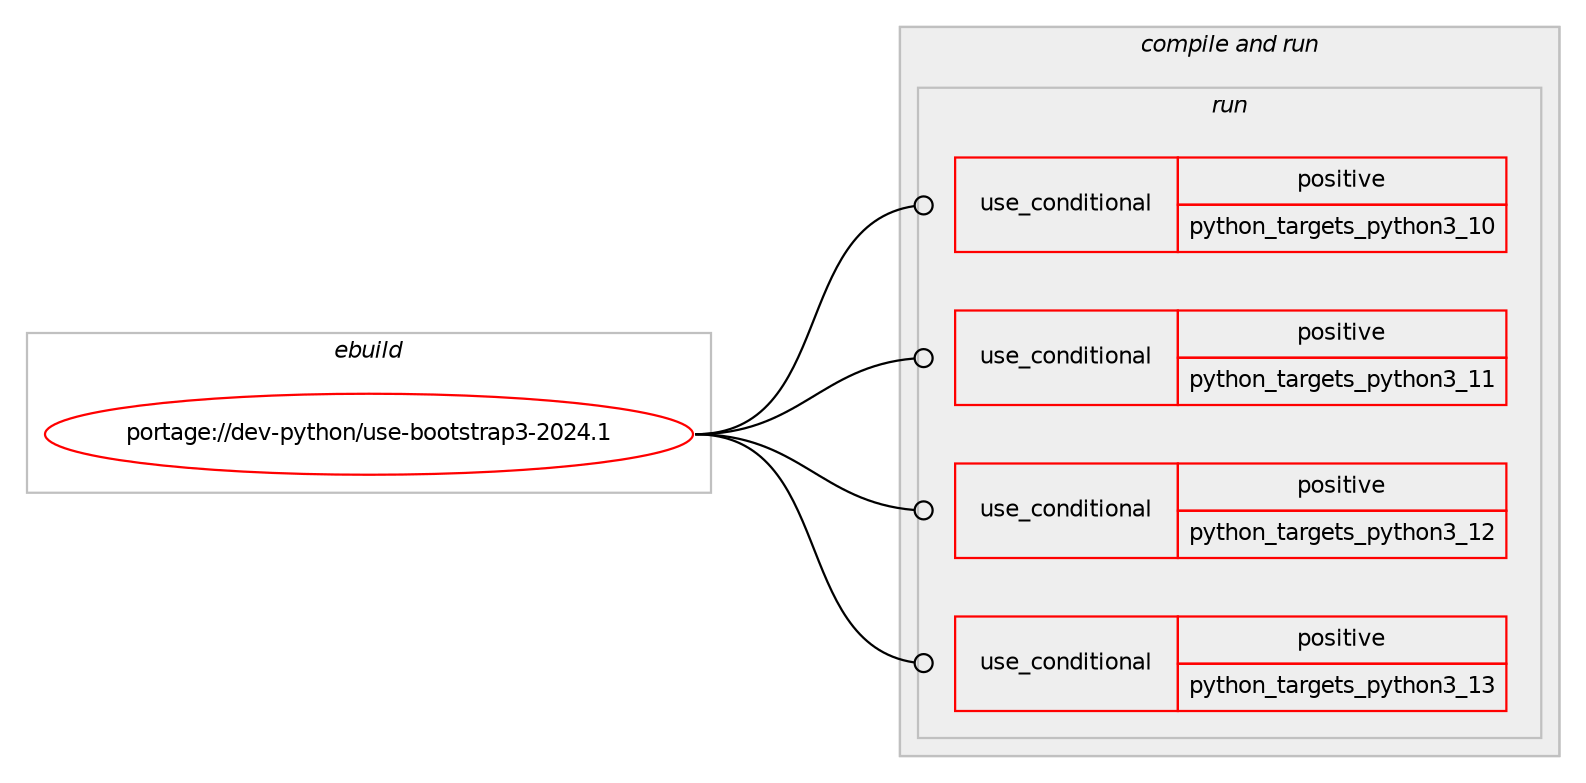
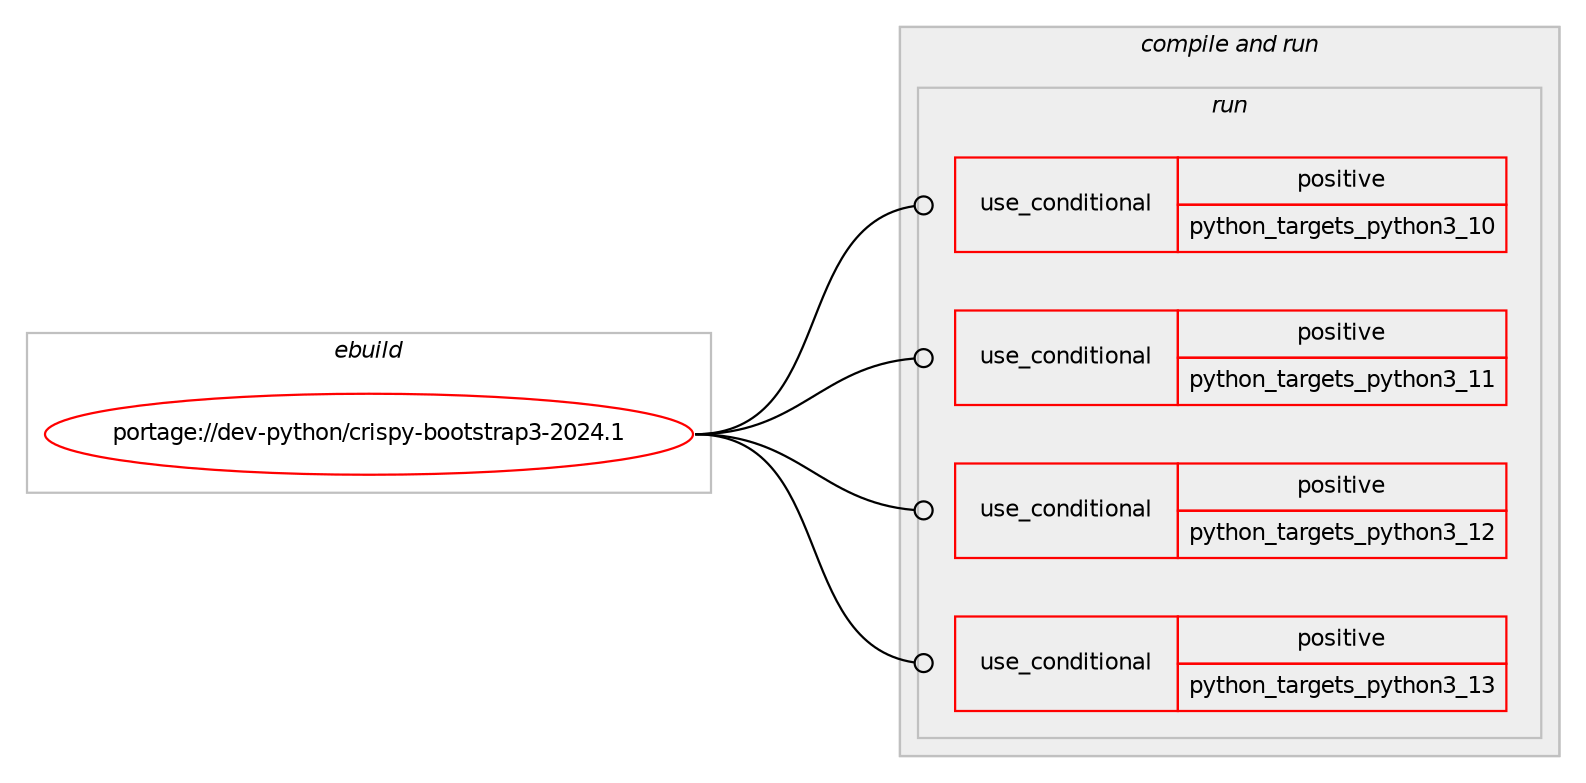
node "portage://dev-python/use-bootstrap3-2024.1": label "portage://dev-python/use-bootstrap3-2024.1" -> "portage://dev-python/crispy-bootstrap3-2024.1"
